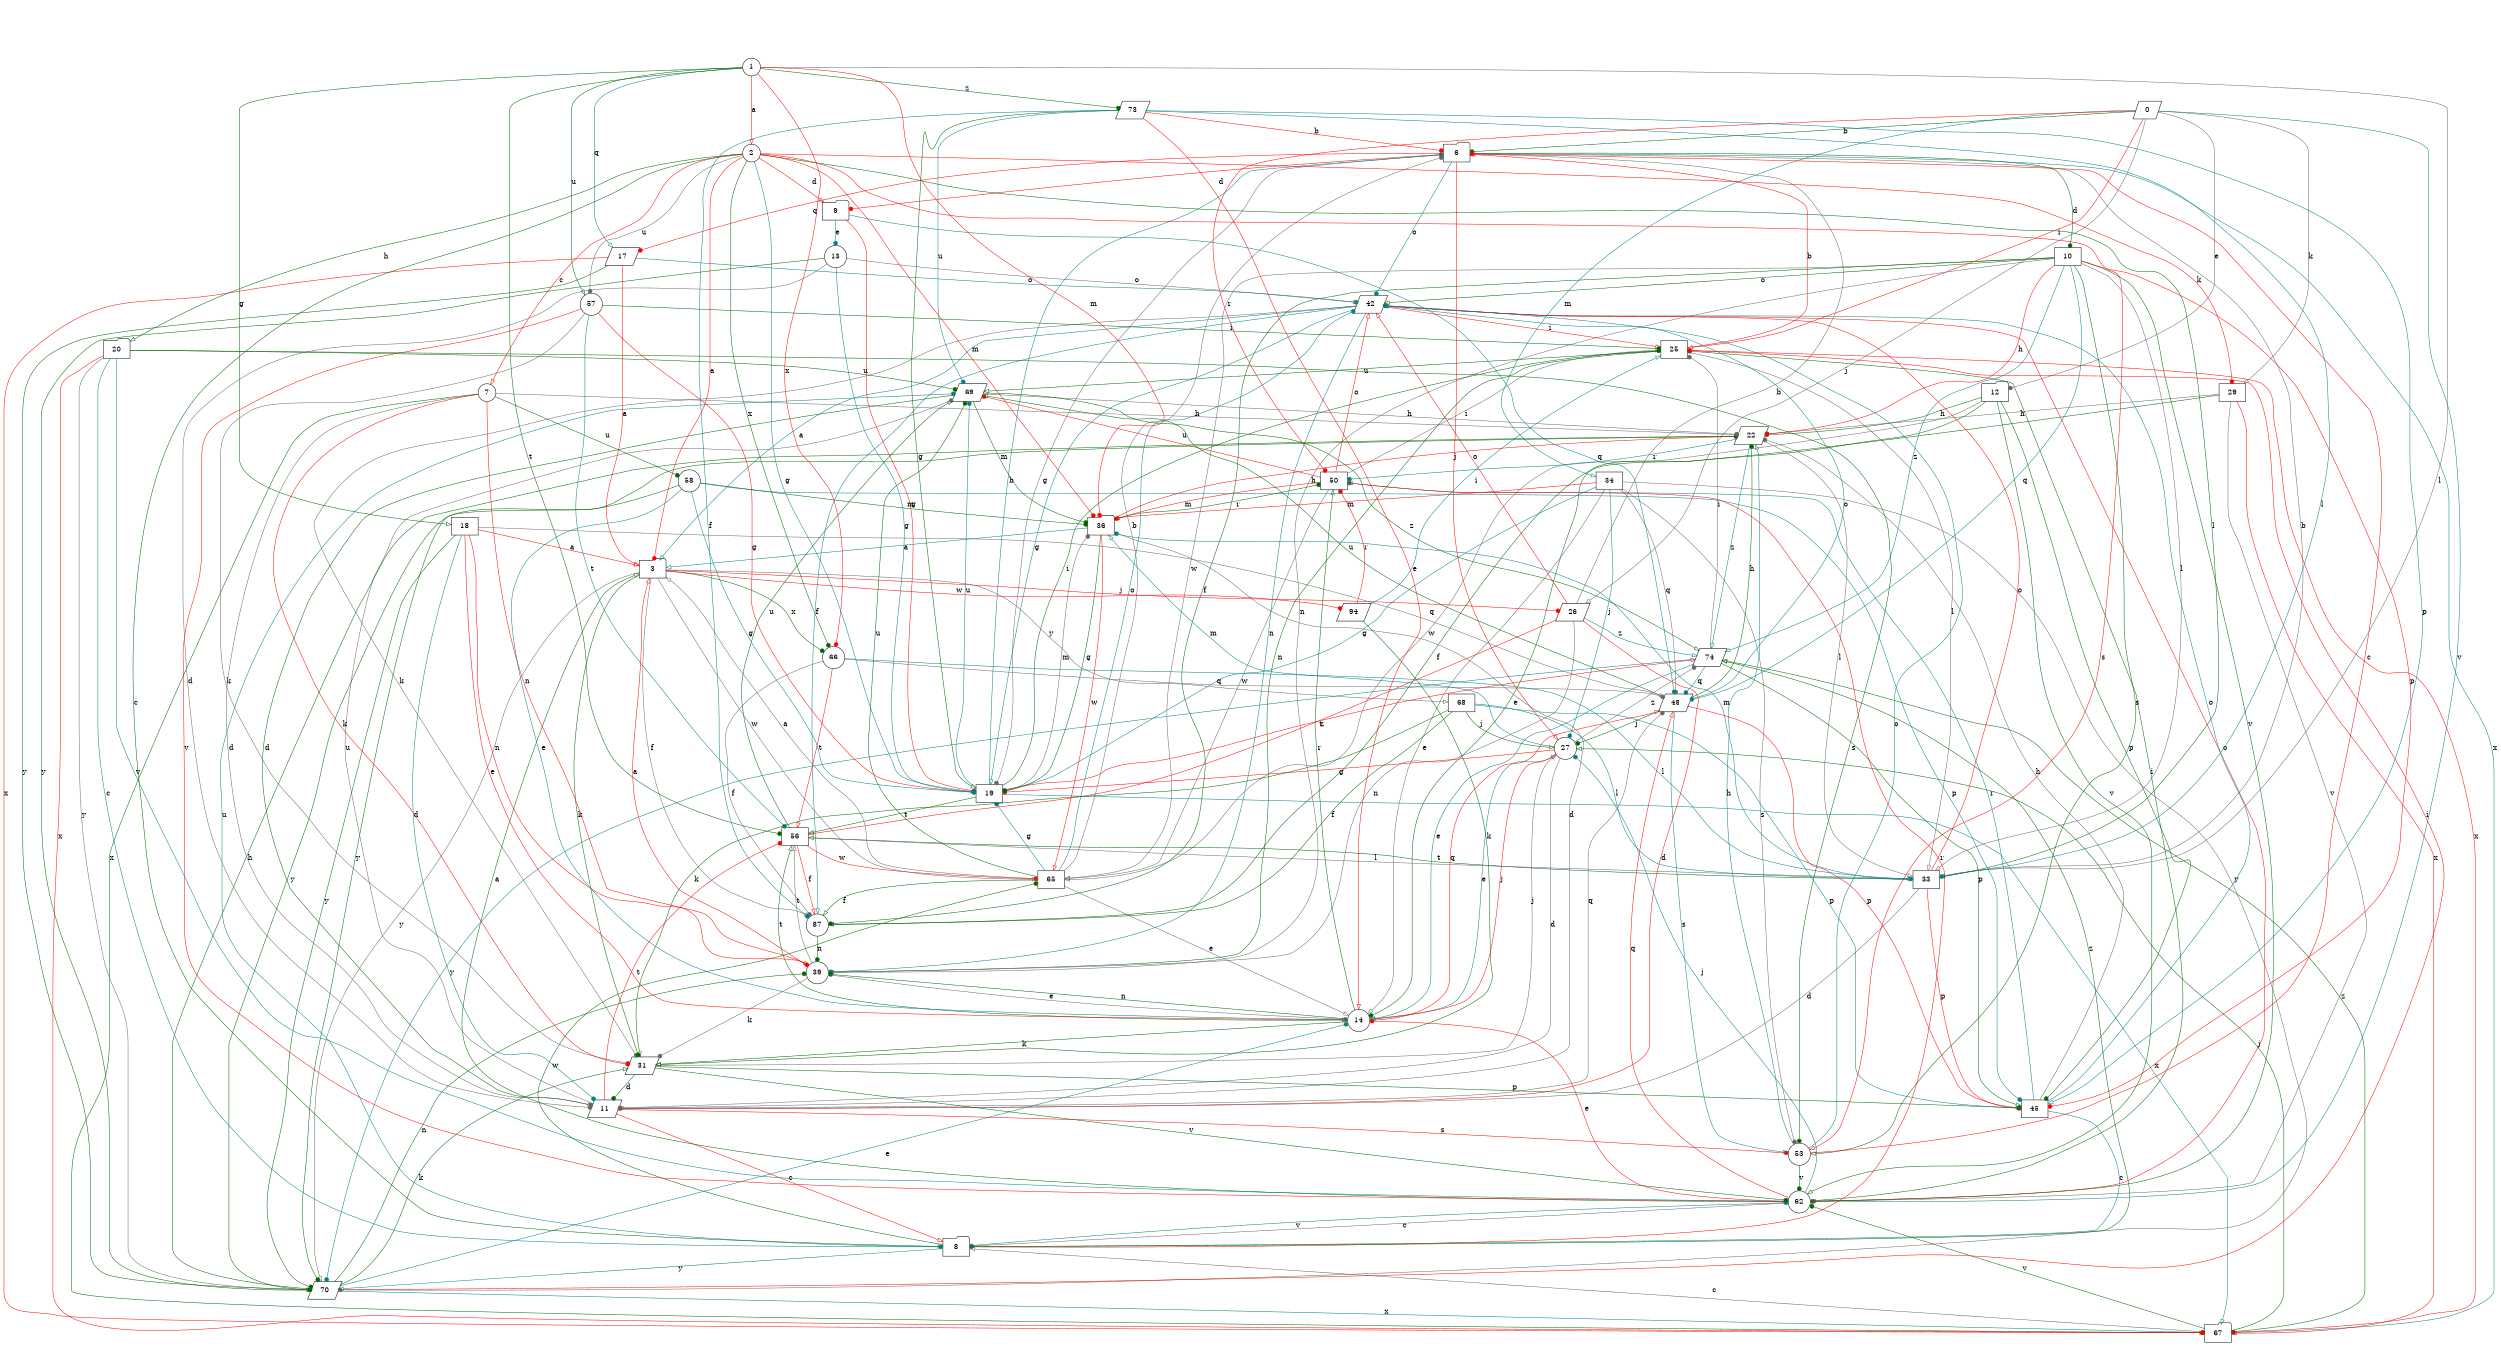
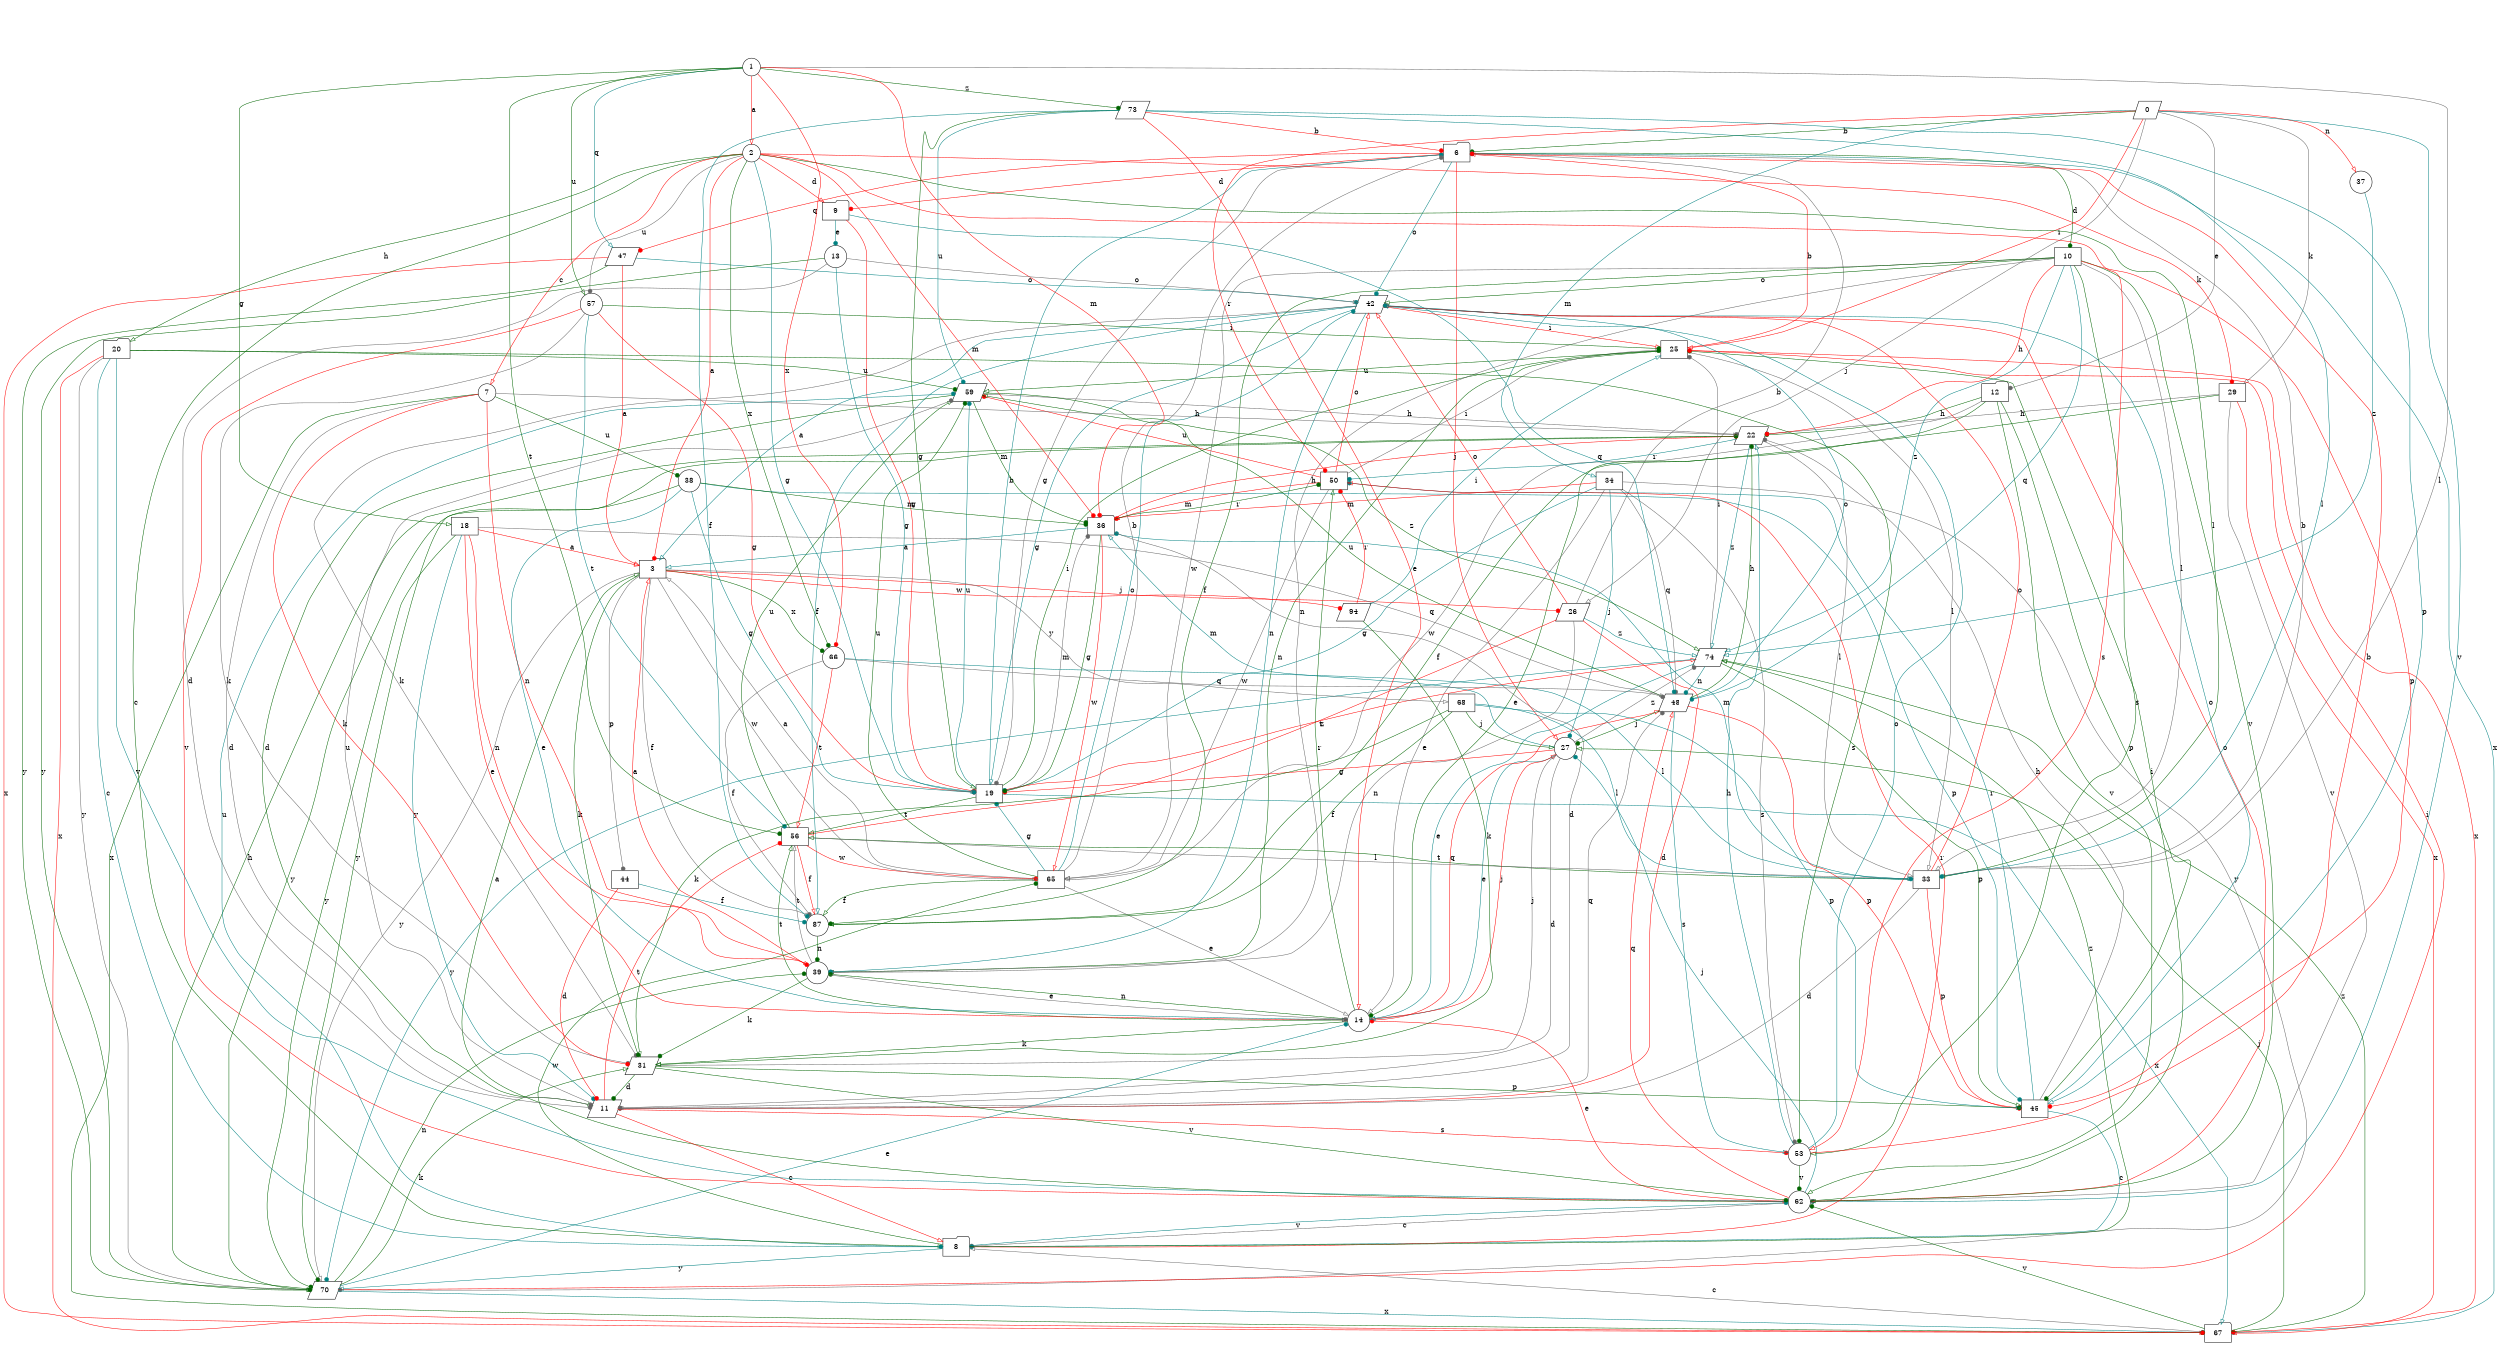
node "37": added
node "17": label "17" -> "47"
node "69": label "69" -> "59"
edge "7" -> "22": arrowhead dot -> onormal
node "58": label "58" -> "38"
edge "53" -> "6": label "c" -> "b"
edge "74" -> "48": label "q" -> "n"
edge "18" -> "11": label "d" -> "y"
node "44": added
edge "39" -> "31": color gray40 -> darkgreen
